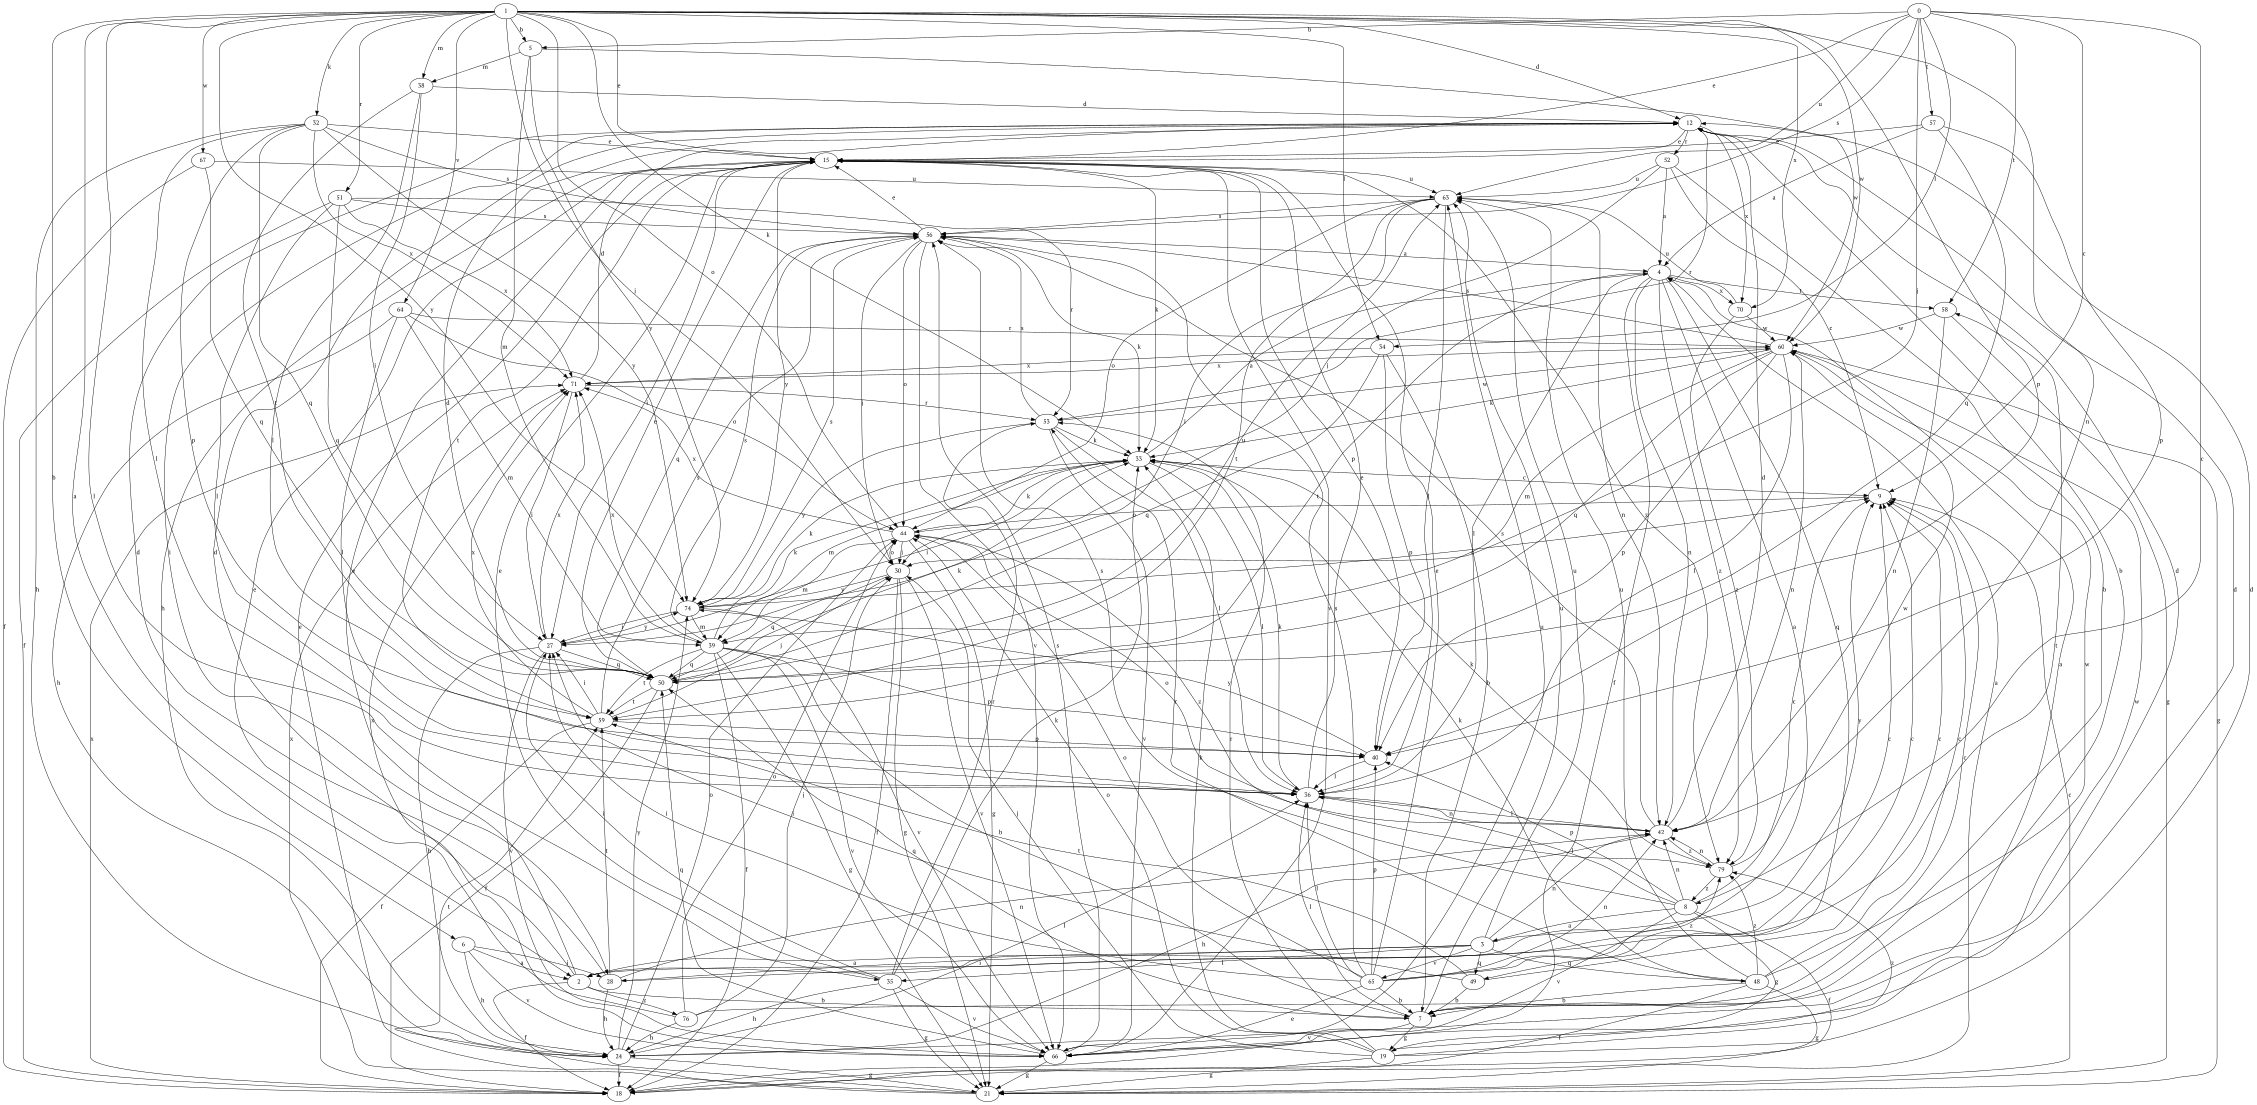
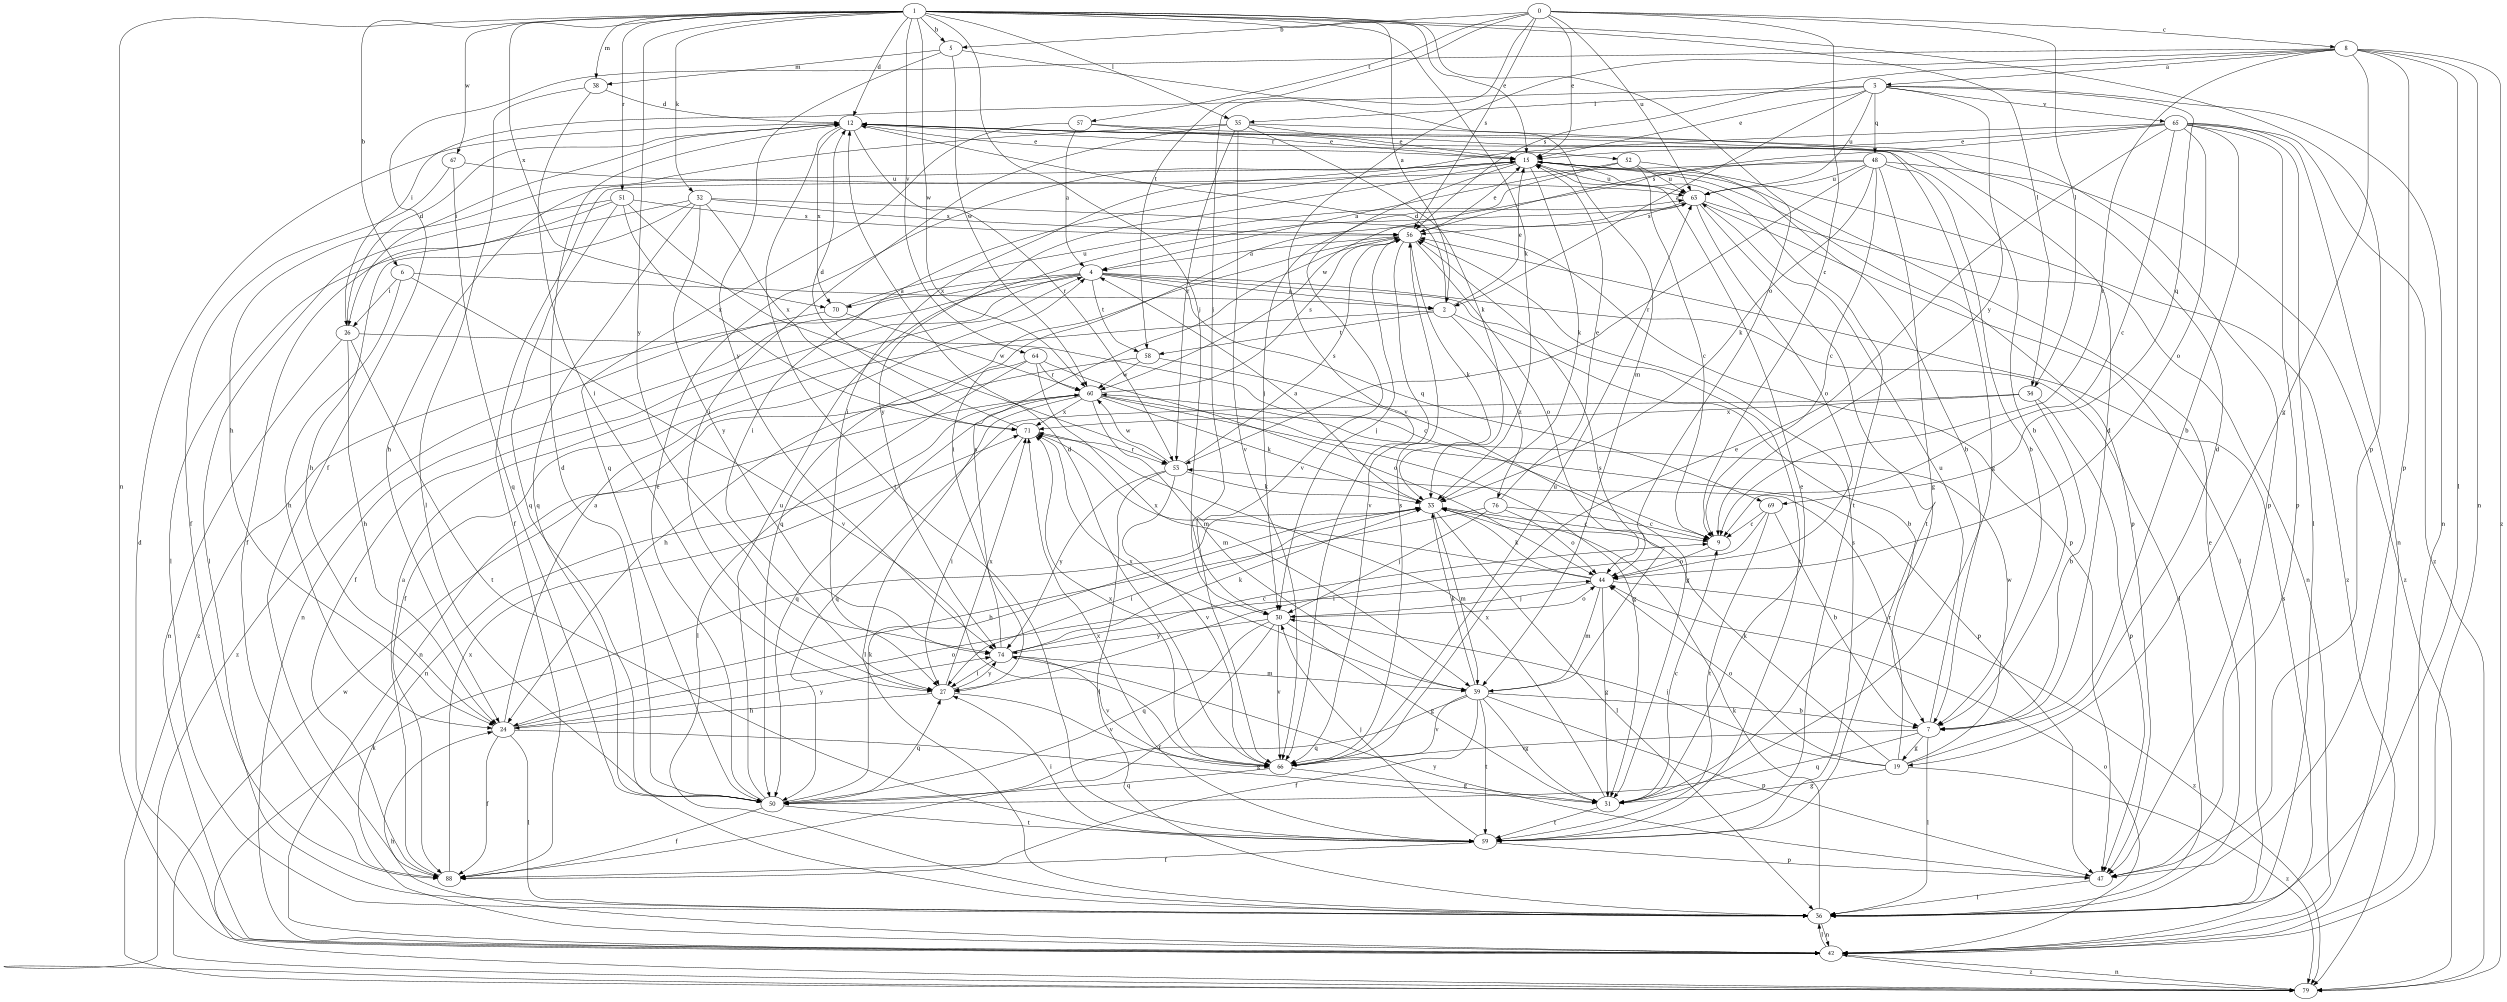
edge "32" -> "15": now "3" -> "15"
edge "38" -> "59": now "12" -> "59"
edge "27" -> "50": reversed
node "40": label "40" -> "47"
edge "79" -> "8": reversed
node "28": label "28" -> "26"
node "49": label "49" -> "69"
node "18": label "18" -> "88"
node "21": label "21" -> "31"
